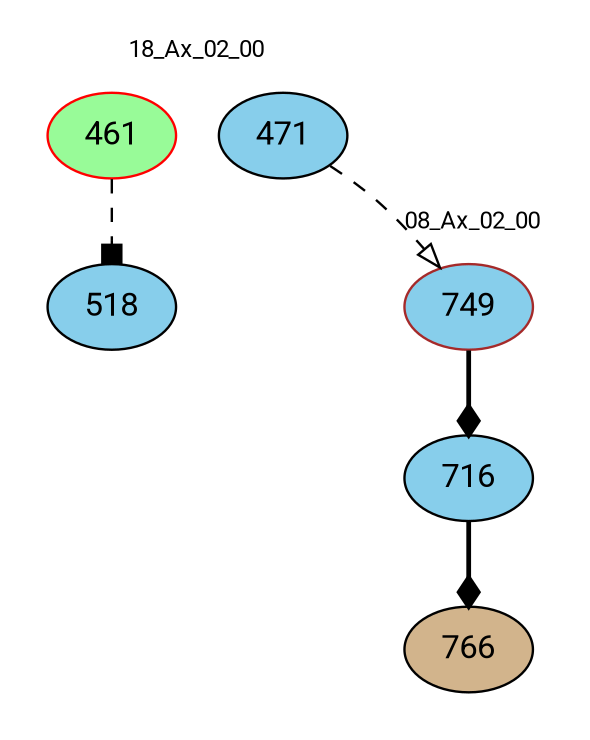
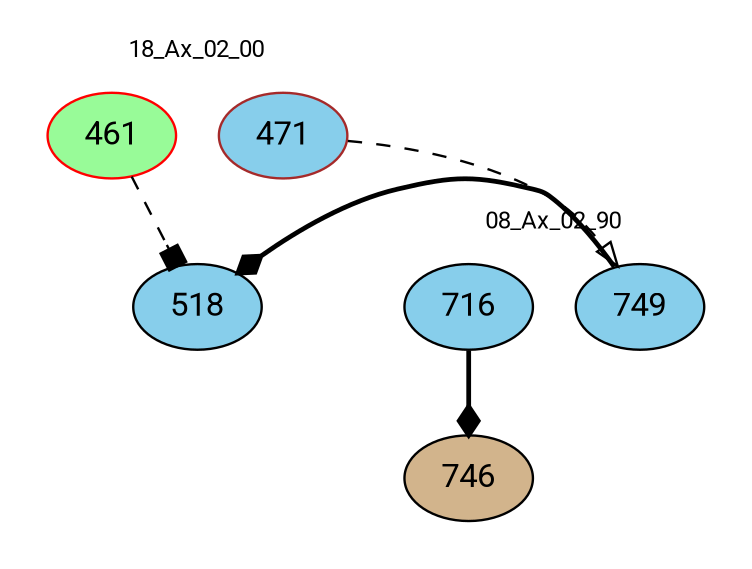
node "471": color black -> brown
cluster "08_Ax_02_00": label "08_Ax_02_00" -> "08_Ax_02_90"
node "749": color brown -> black
edge "749" -> "716": now "749" -> "518"
node "766": label "766" -> "746"
